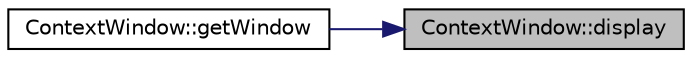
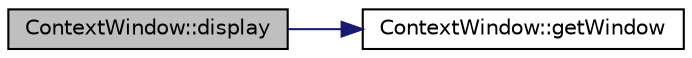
edge "ContextWindow::getWindow" -> "ContextWindow::display": reversed
